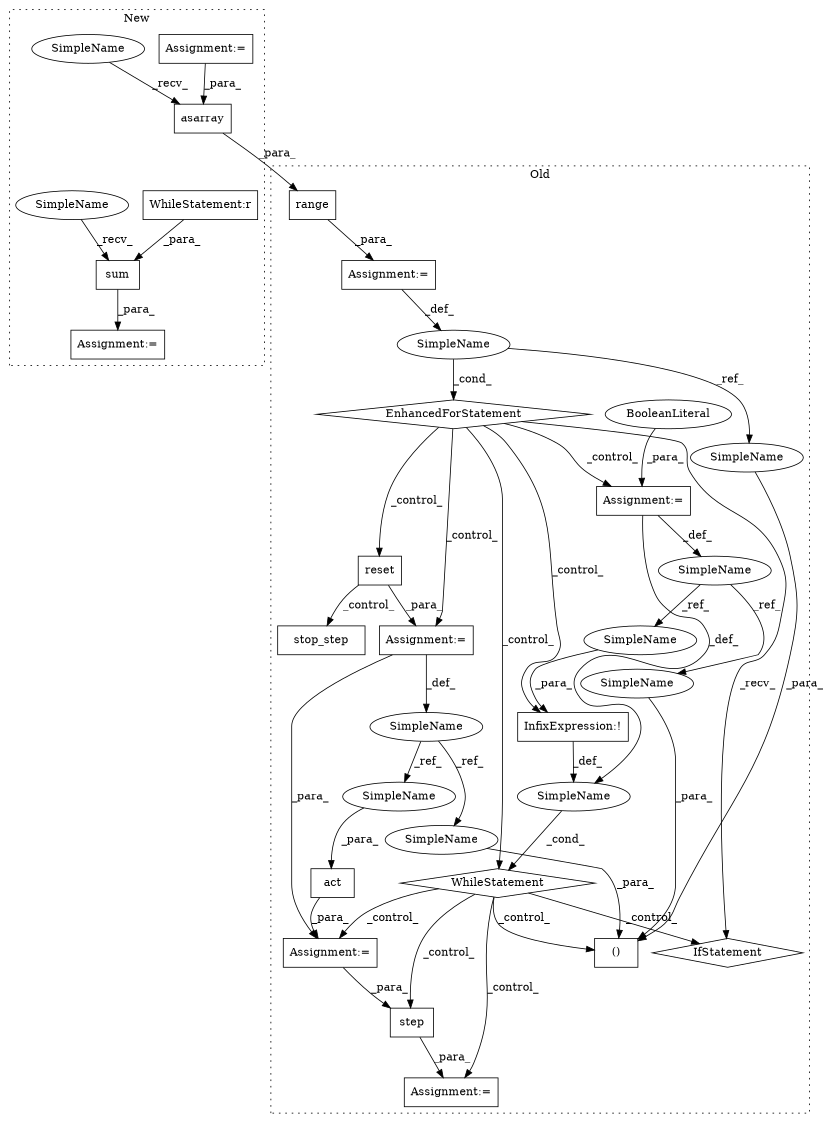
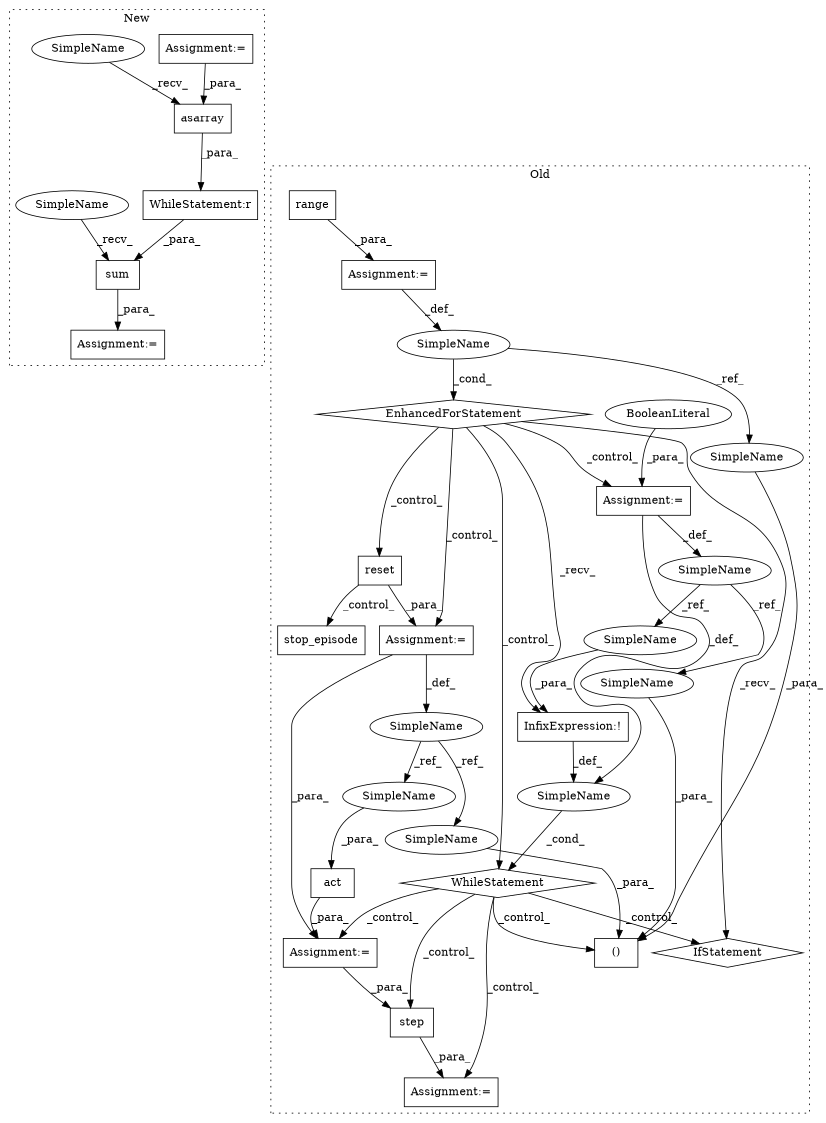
edge "asarray" -> "range": now "asarray" -> "WhileStatement:r"
edge "EnhancedForStatement" -> "InfixExpression:!": label "_control_" -> "_recv_"
node "stop_step": label "stop_step" -> "stop_episode"
